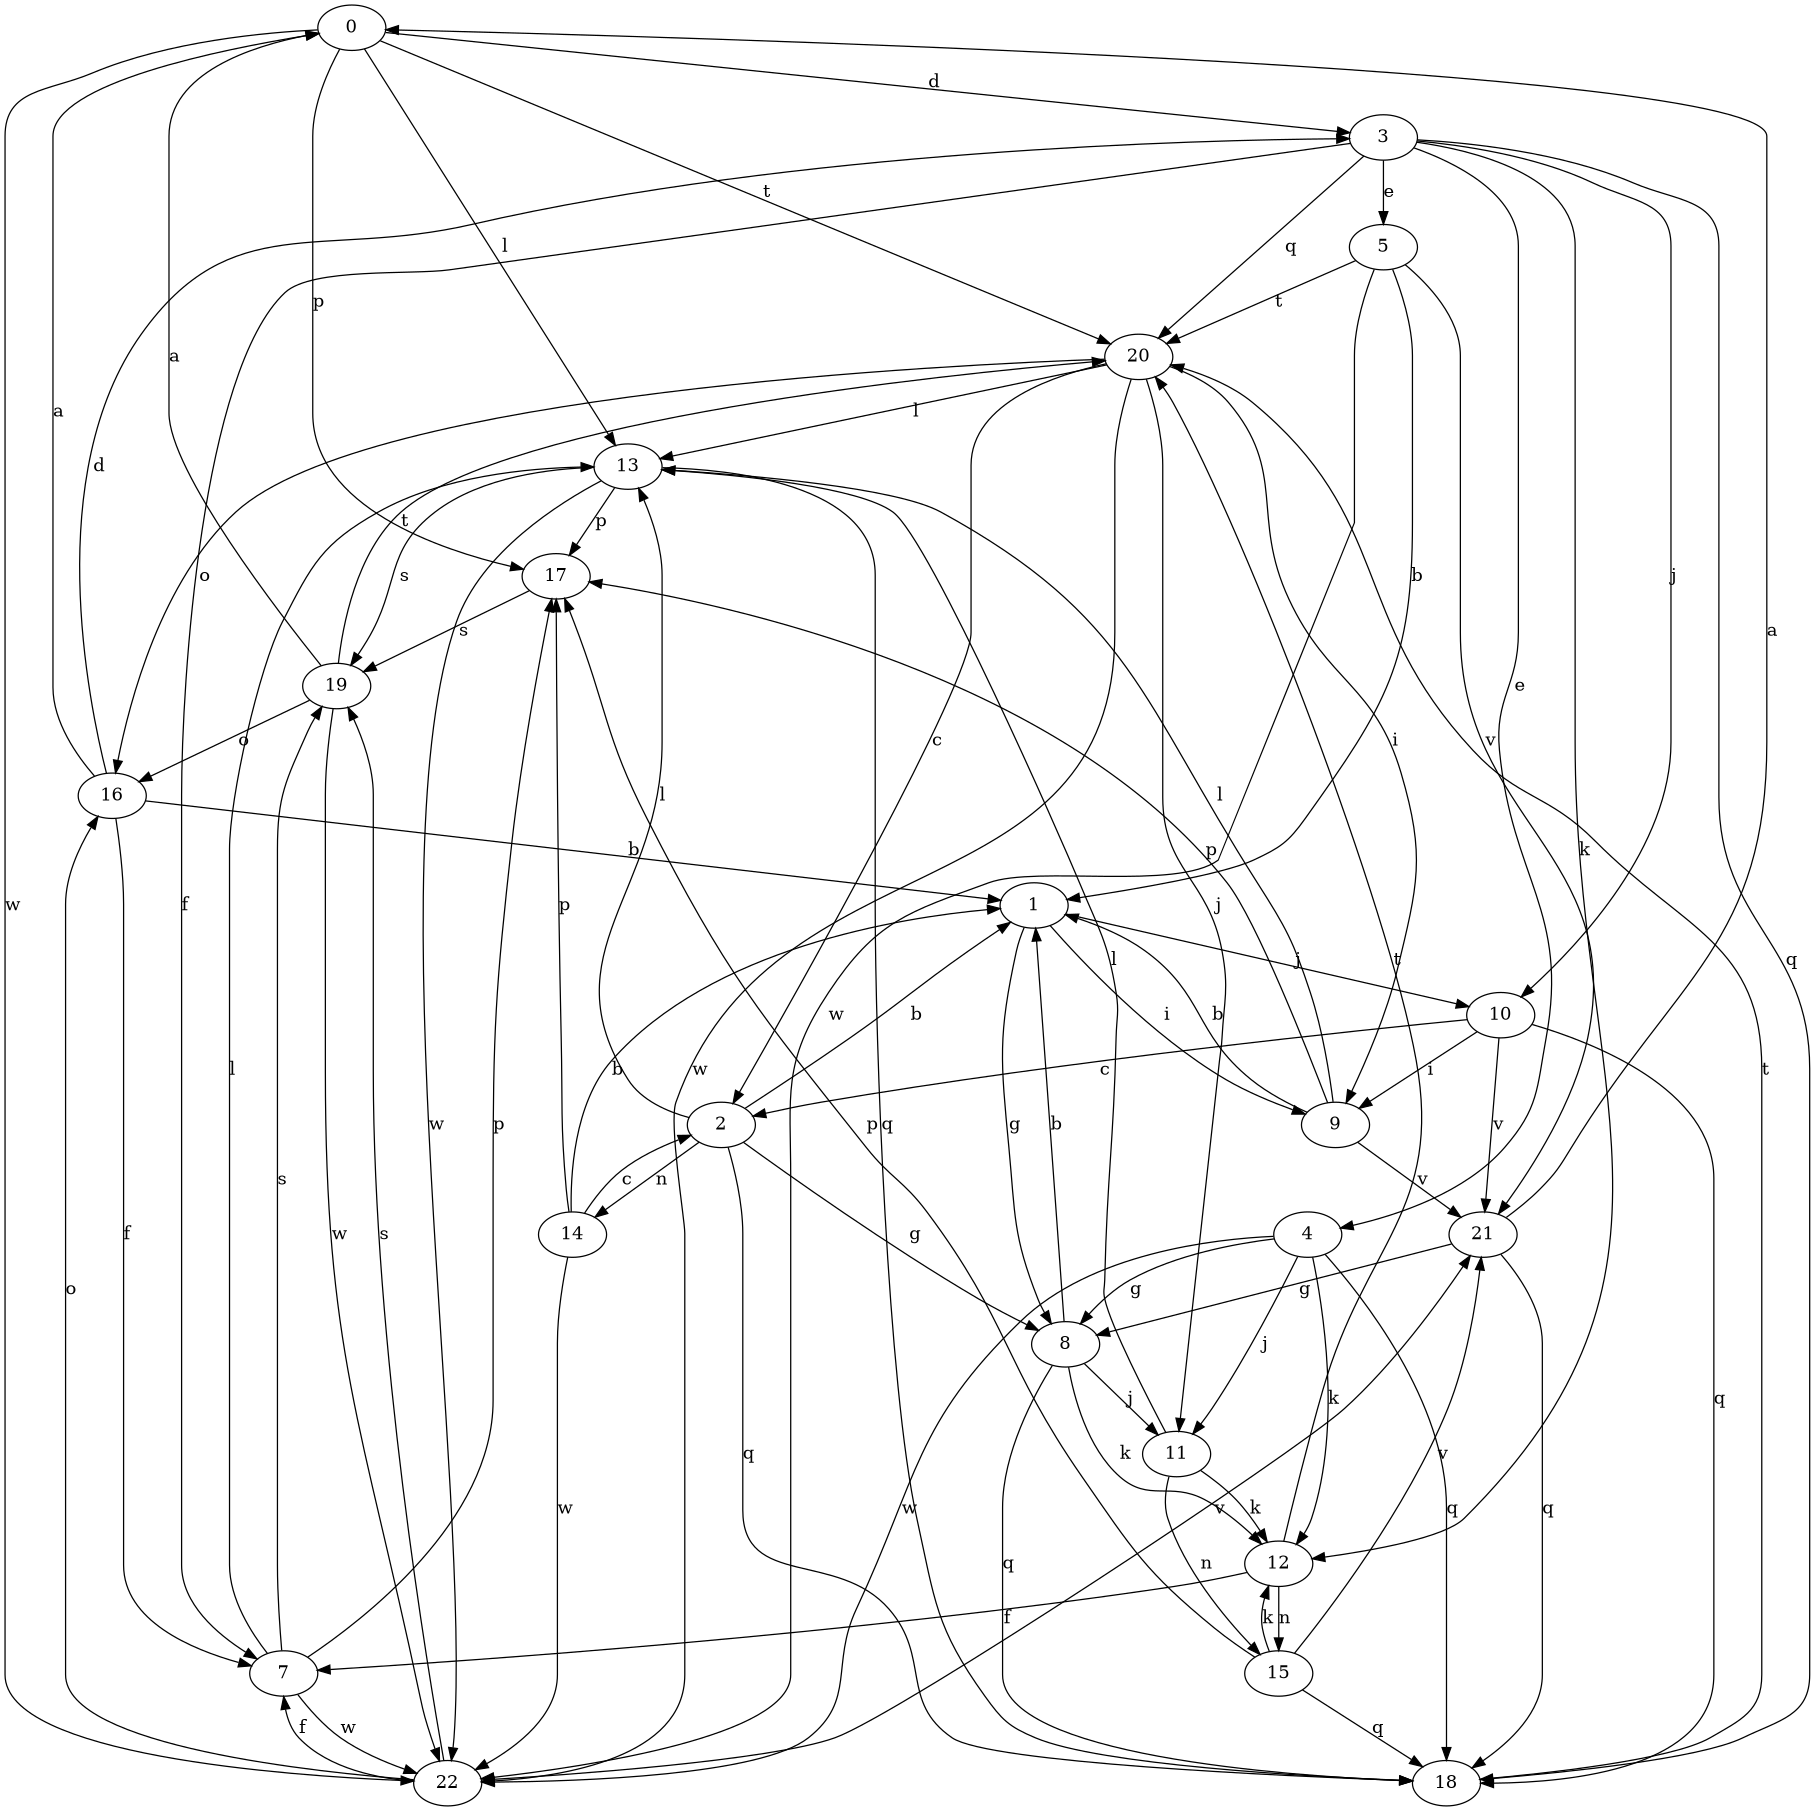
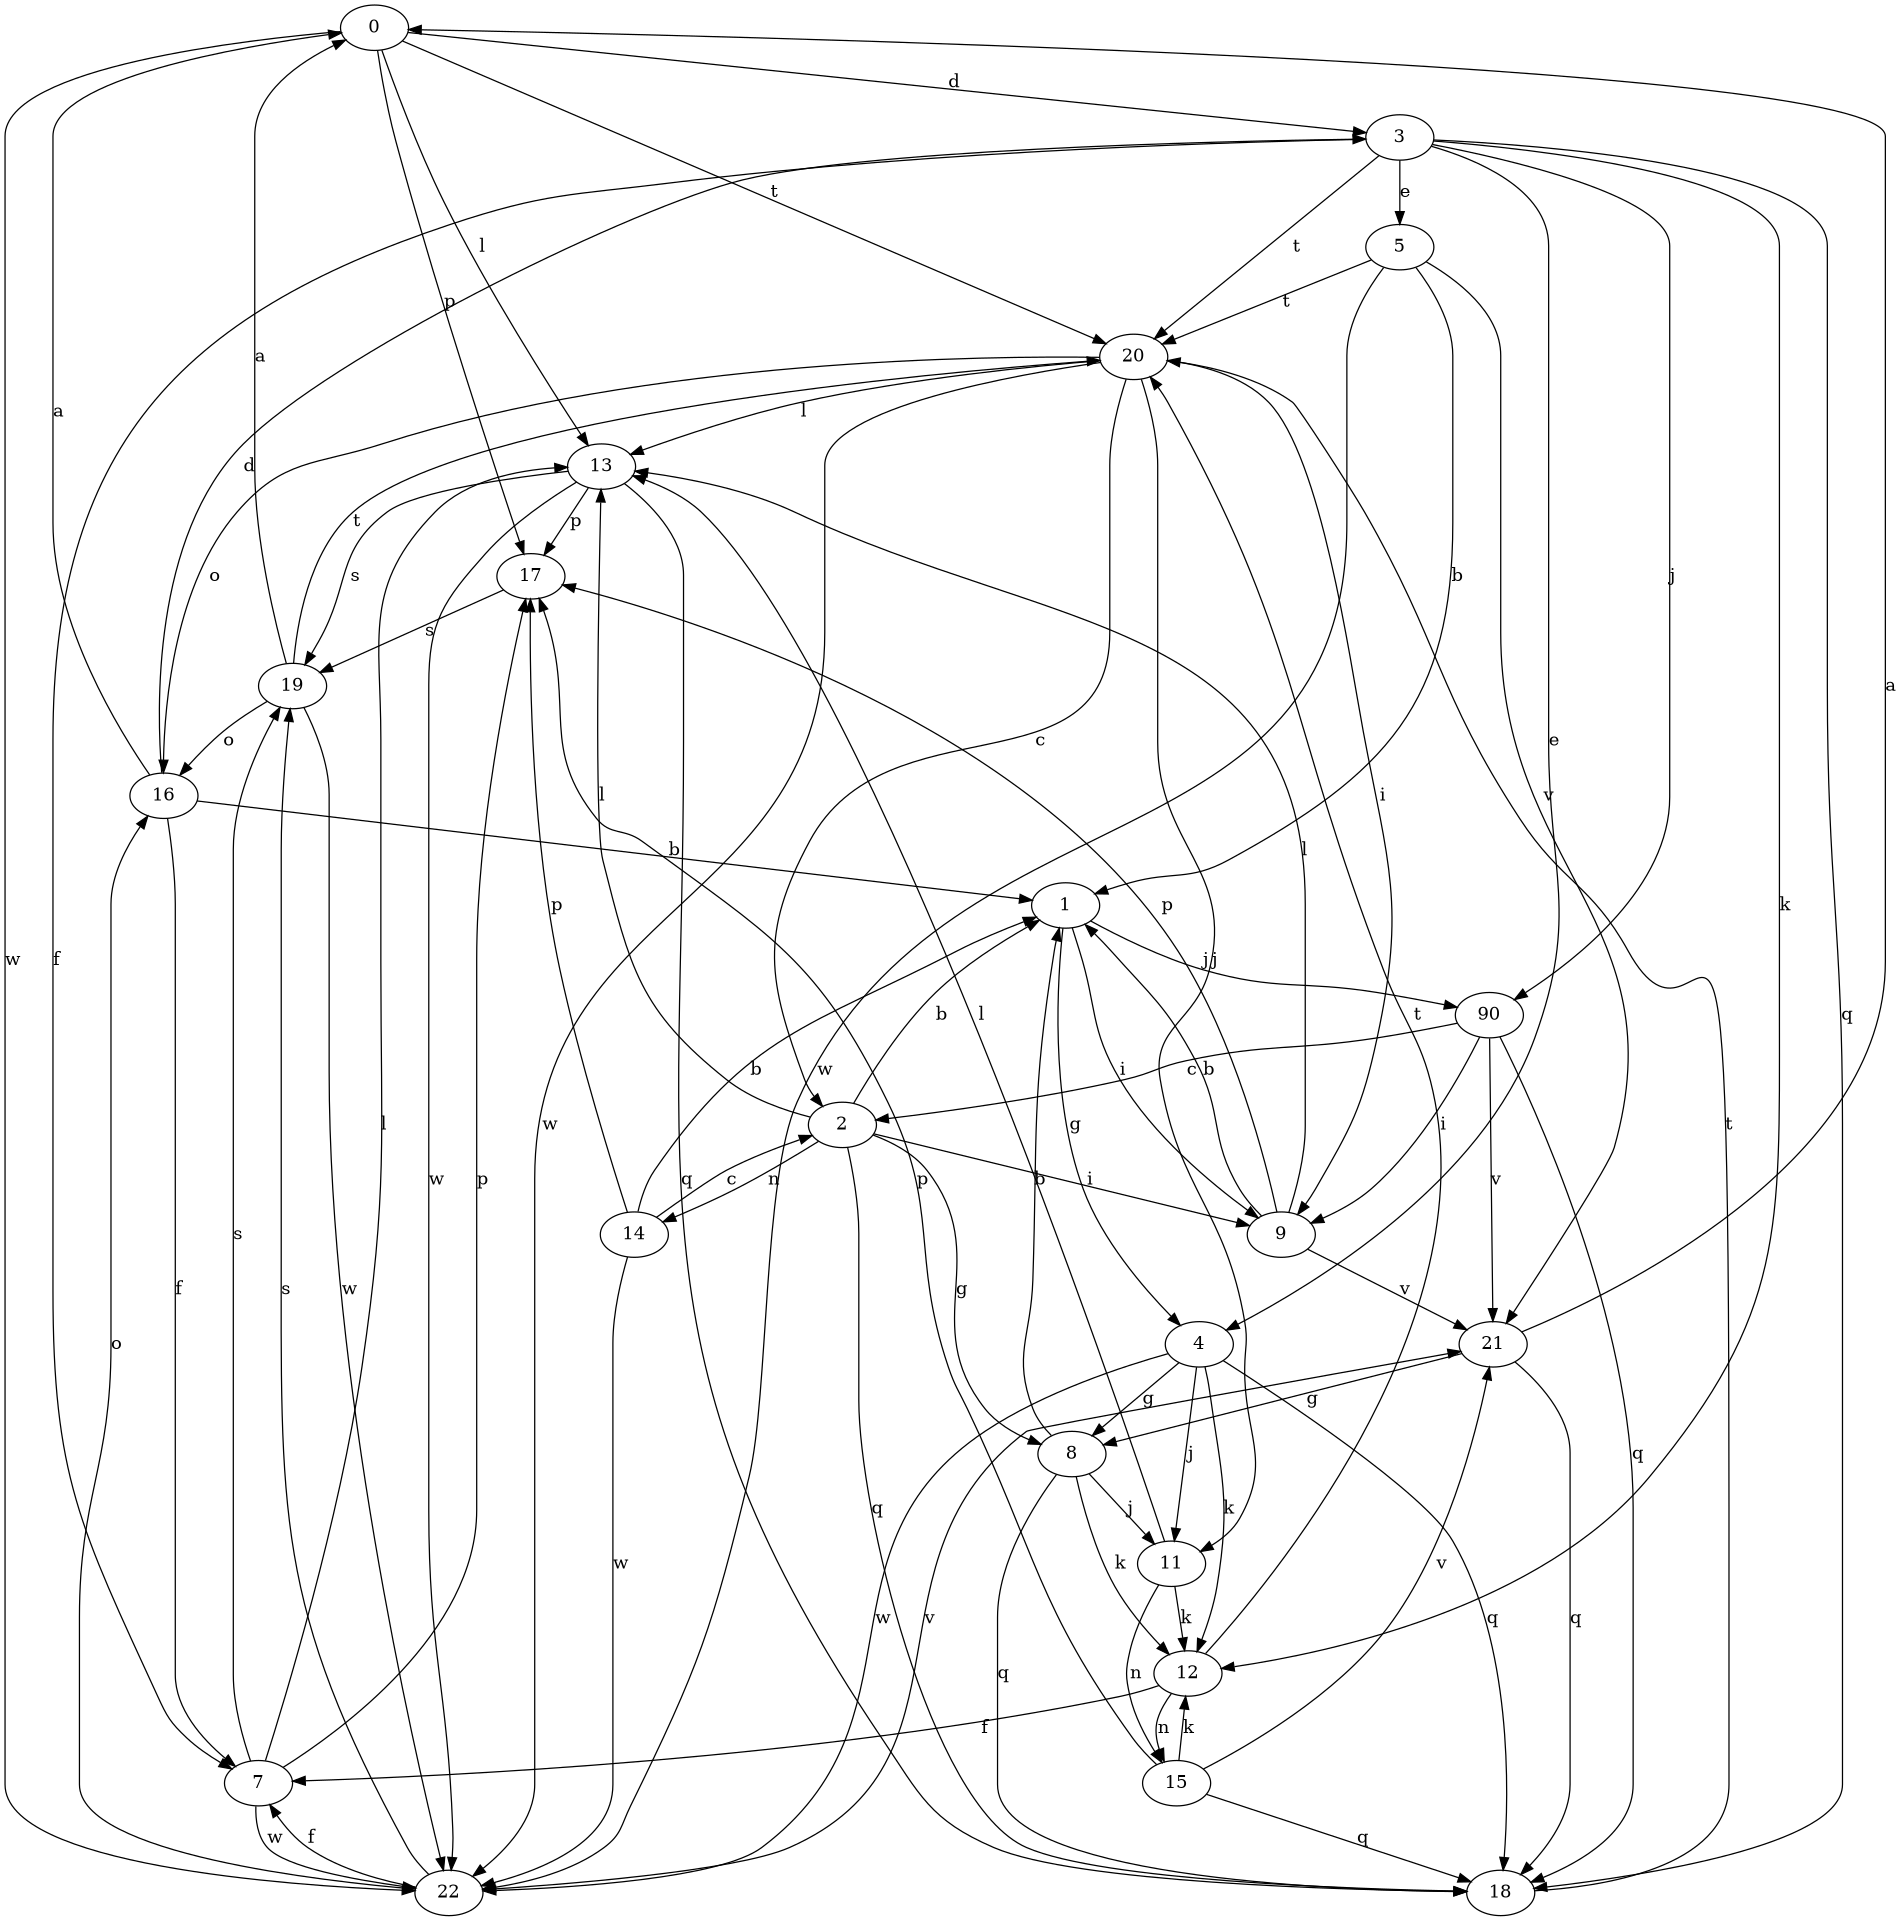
edge "3" -> "20": label "q" -> "t"
node "10": label "10" -> "90"
edge "1" -> "8": now "1" -> "4"
edge "2" -> "9": added, label "i"
